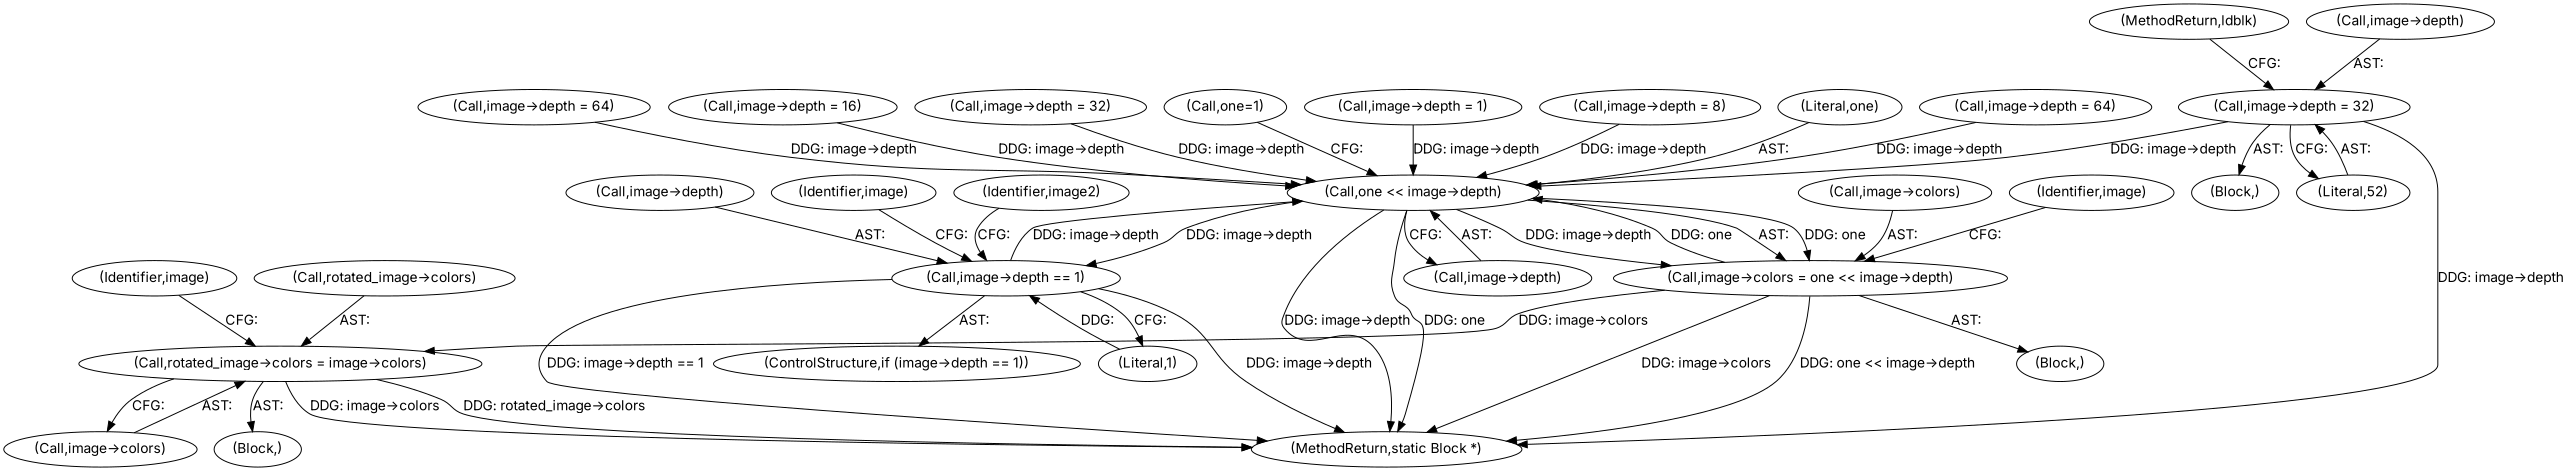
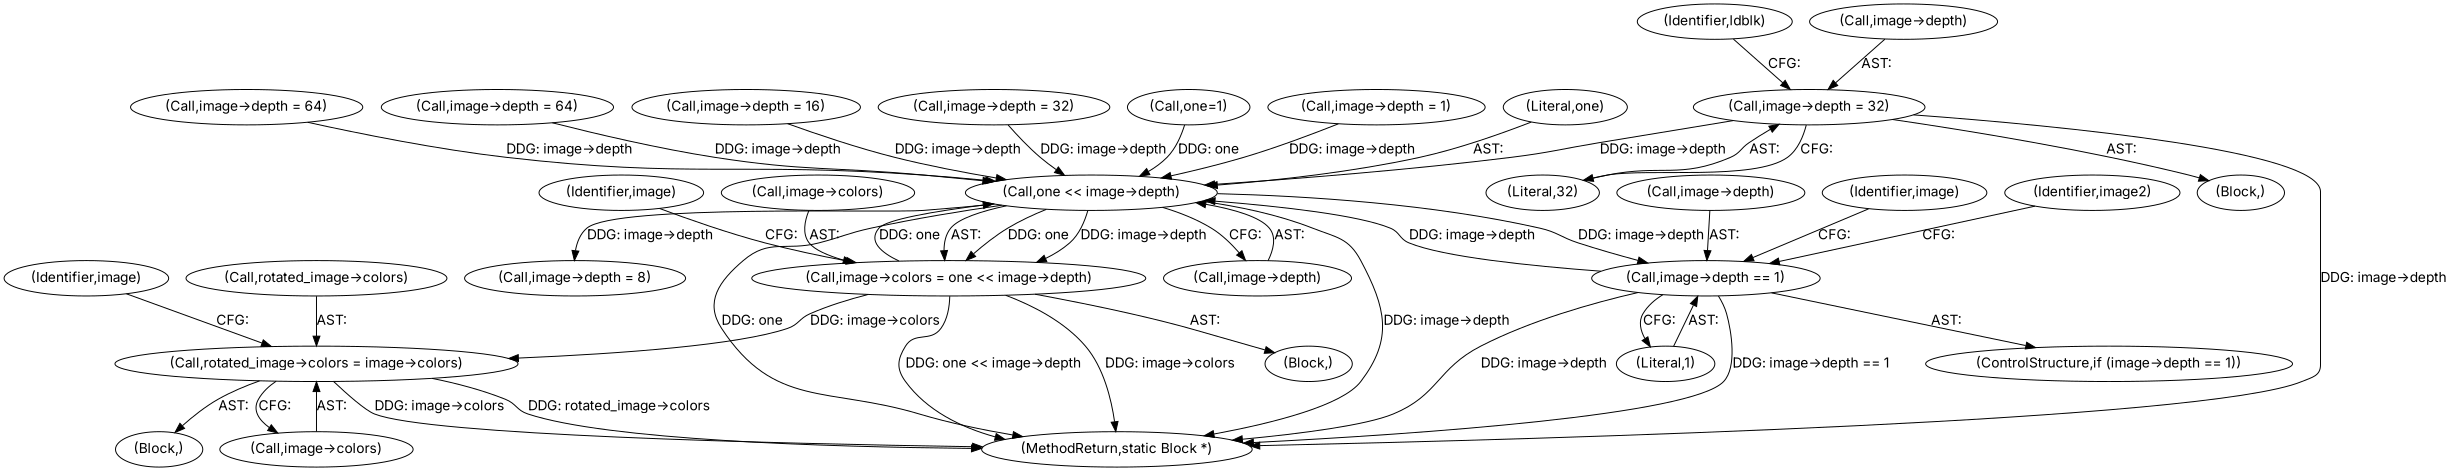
node "(MethodReturn,ldblk)": label "(MethodReturn,ldblk)" -> "(Identifier,ldblk)"
edge "(Call,one=1)" -> "(Call,one << image->depth)": label "CFG: " -> "DDG: one"
edge "(Call,image->depth = 8)" -> "(Call,one << image->depth)": reversed
node "(Literal,52)": label "(Literal,52)" -> "(Literal,32)"
edge "(Literal,1)" -> "(Call,image->depth == 1)": label "DDG: " -> "AST: "
